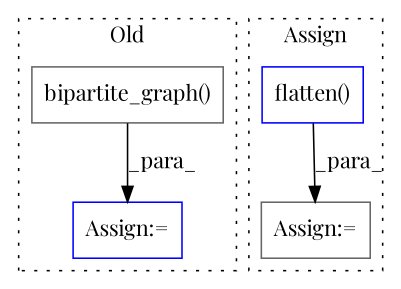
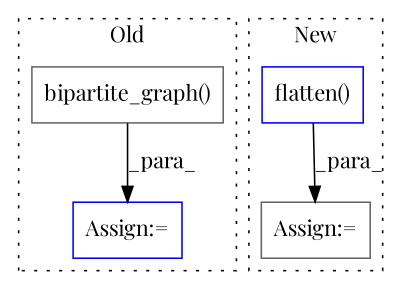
cluster "Assign": label "Assign" -> "New"
